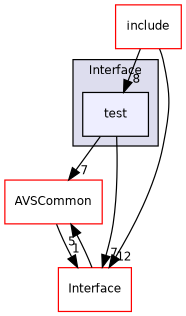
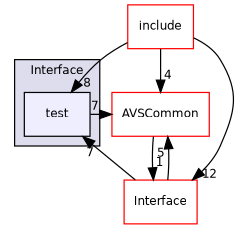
edge "include" -> "AVSCommon": added
edge "test" -> "Interface": reversed
